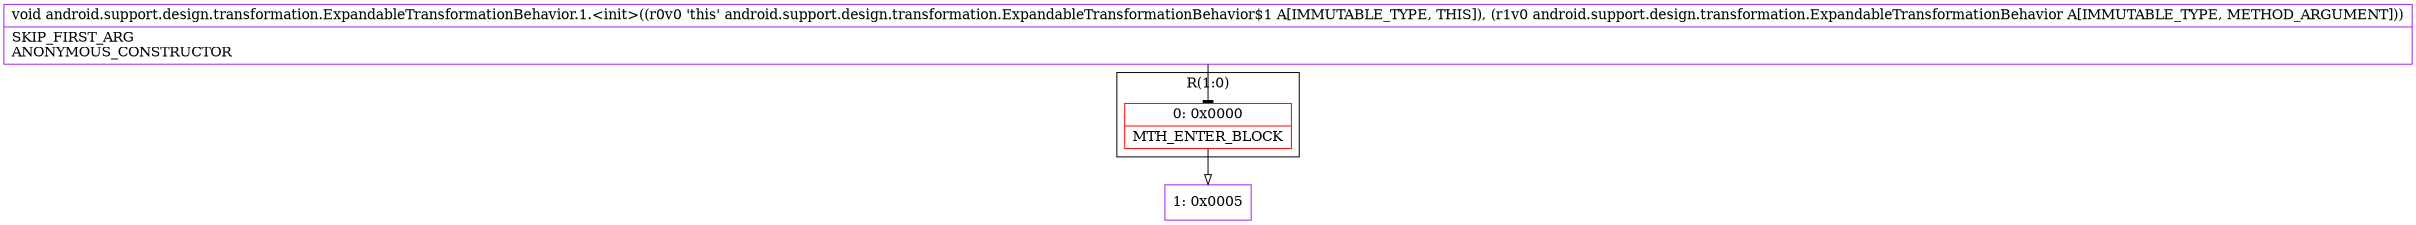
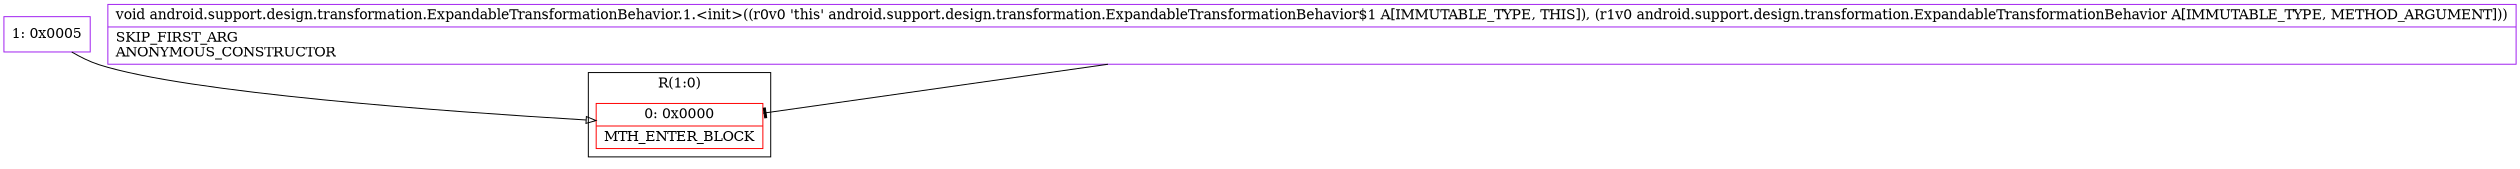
edge "0: 0x0000" -> "1: 0x0005": reversed
